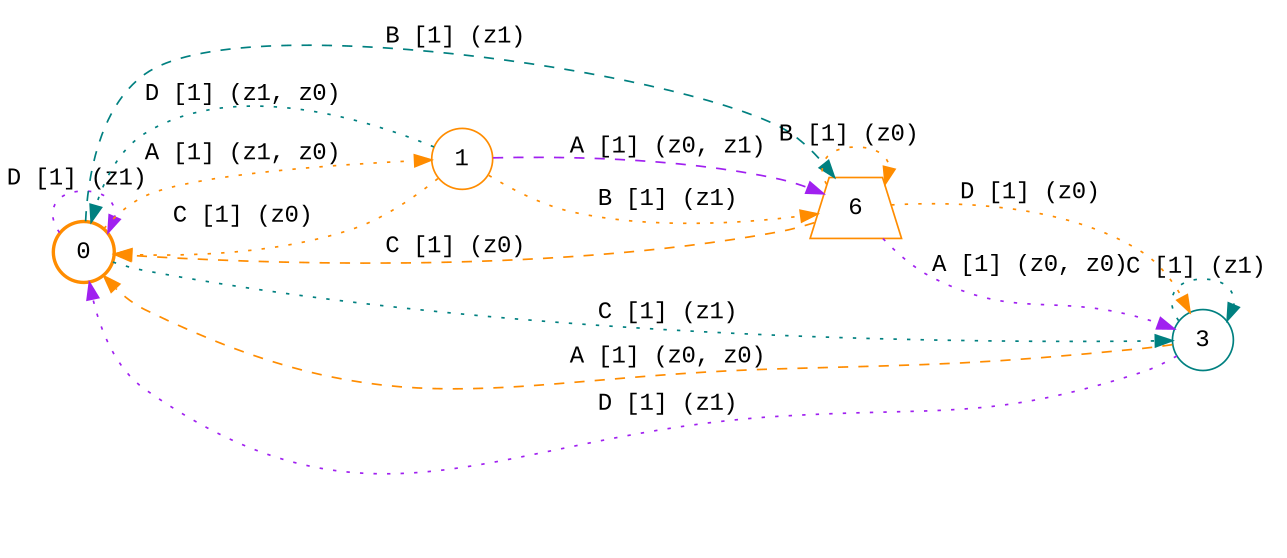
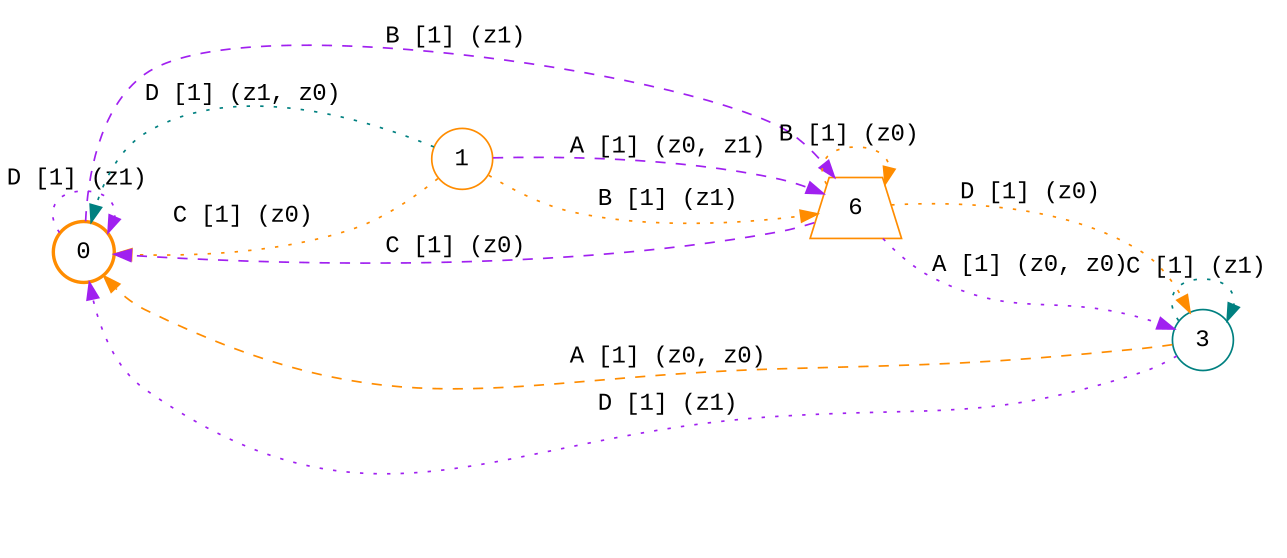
edge "0" -> "6": color teal -> purple
edge "0" -> "1": removed, label "A [1] (z1, z0)"
edge "6" -> "0": color darkorange -> purple
edge "0" -> "3": removed, label "C [1] (z1)"
